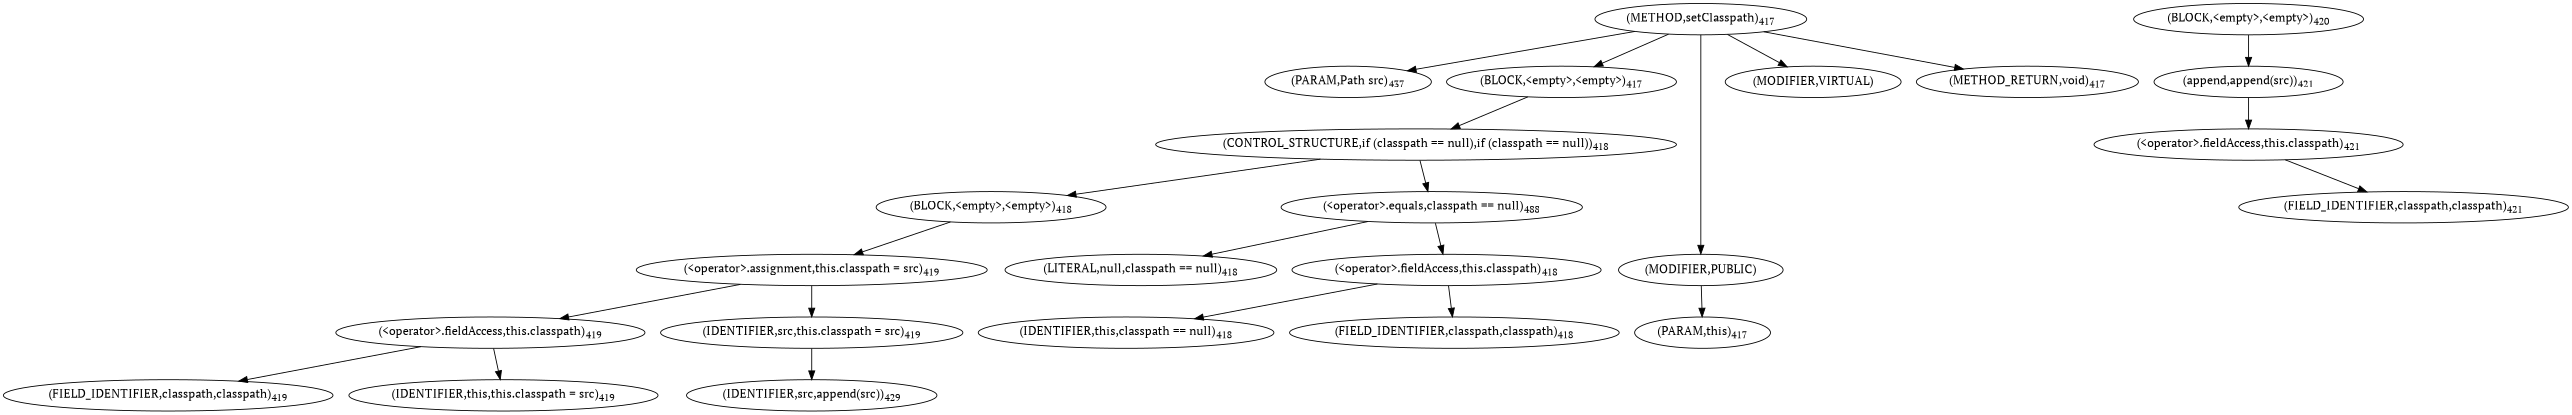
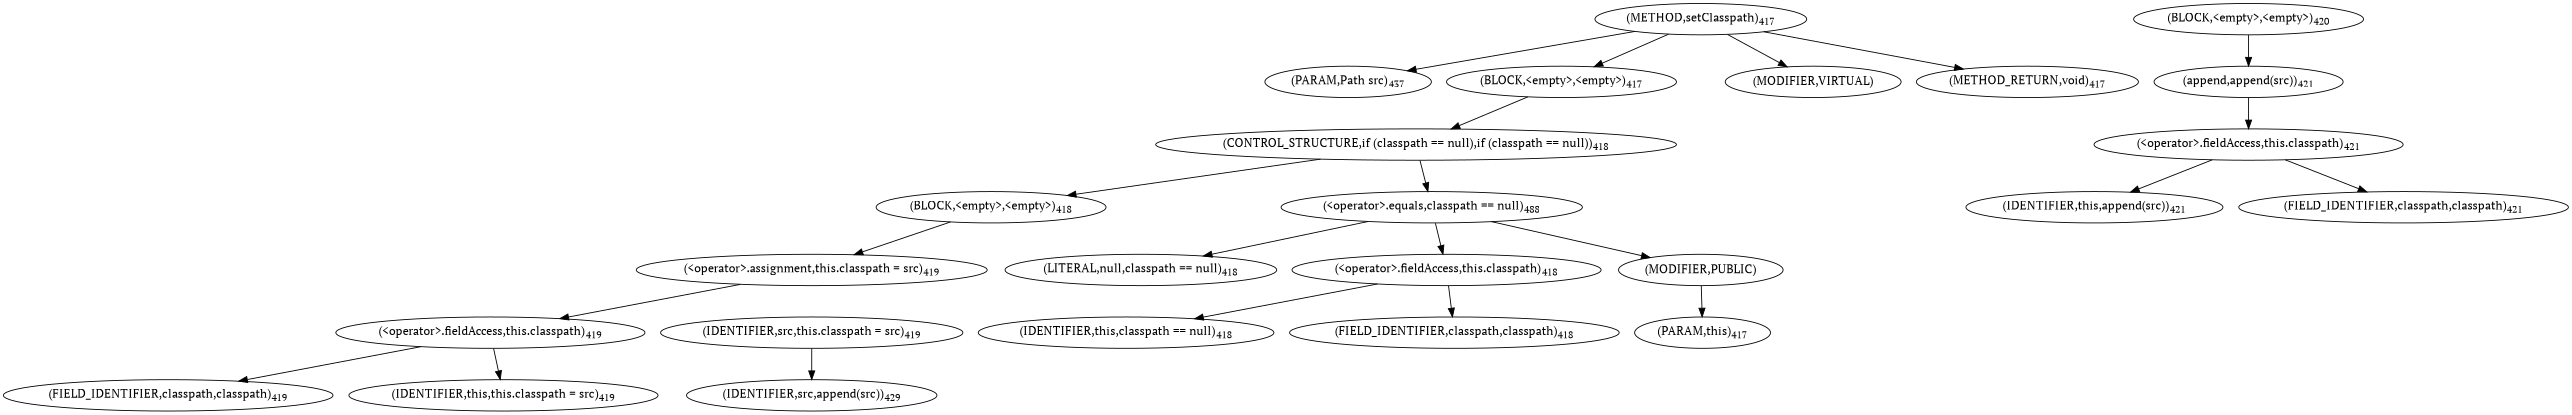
edge "(METHOD,setClasspath)" -> "(MODIFIER,PUBLIC)": now "(<operator>.equals,classpath == null)" -> "(MODIFIER,PUBLIC)"
node "(IDENTIFIER,this,append(src))": added
edge "(<operator>.assignment,this.classpath = src)" -> "(IDENTIFIER,src,this.classpath = src)": removed
